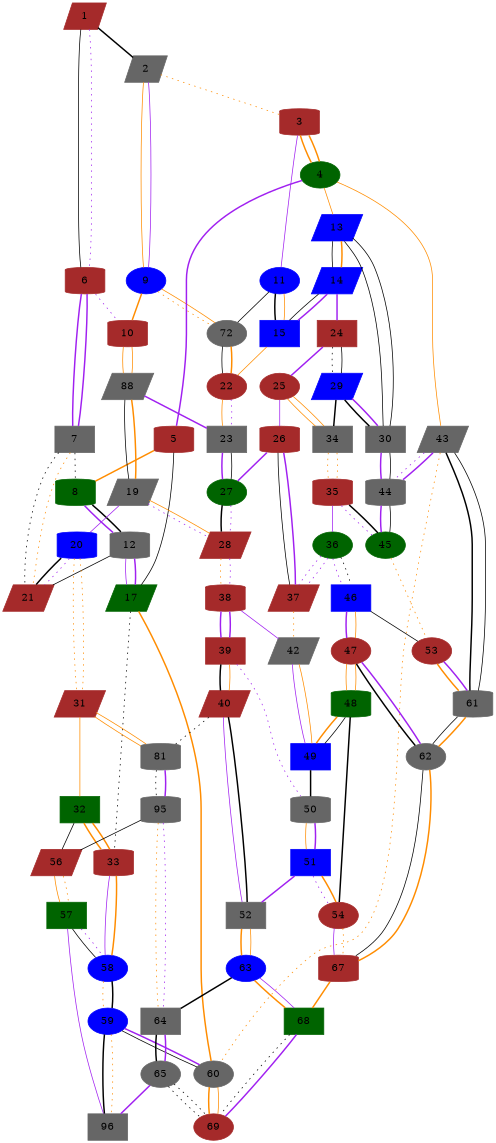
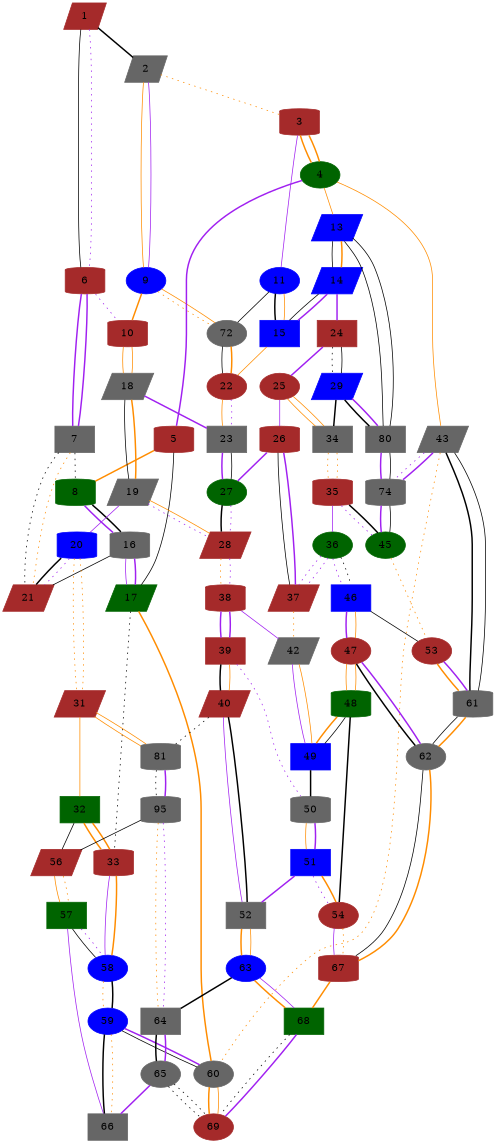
node "88": label "88" -> "18"
node "30": label "30" -> "80"
node "44": label "44" -> "74"
node "12": label "12" -> "16"
node "96": label "96" -> "66"
